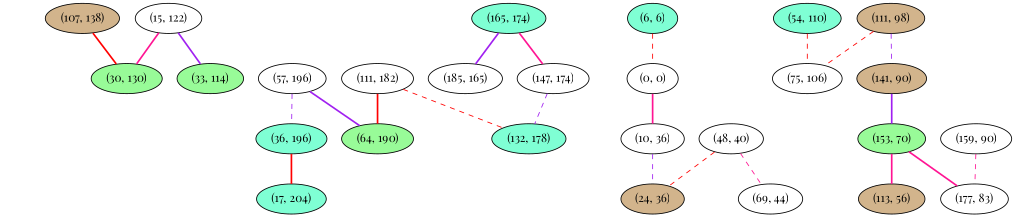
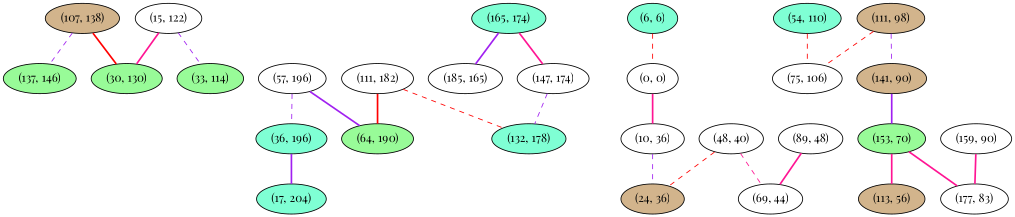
edge "(15, 122)" -- "(33, 114)": style bold -> dashed
node "(137, 146)": added
node "(89, 48)": added
edge "(36, 196)" -- "(17, 204)": color red -> purple
edge "(159, 90)" -- "(177, 83)": style dashed -> bold
